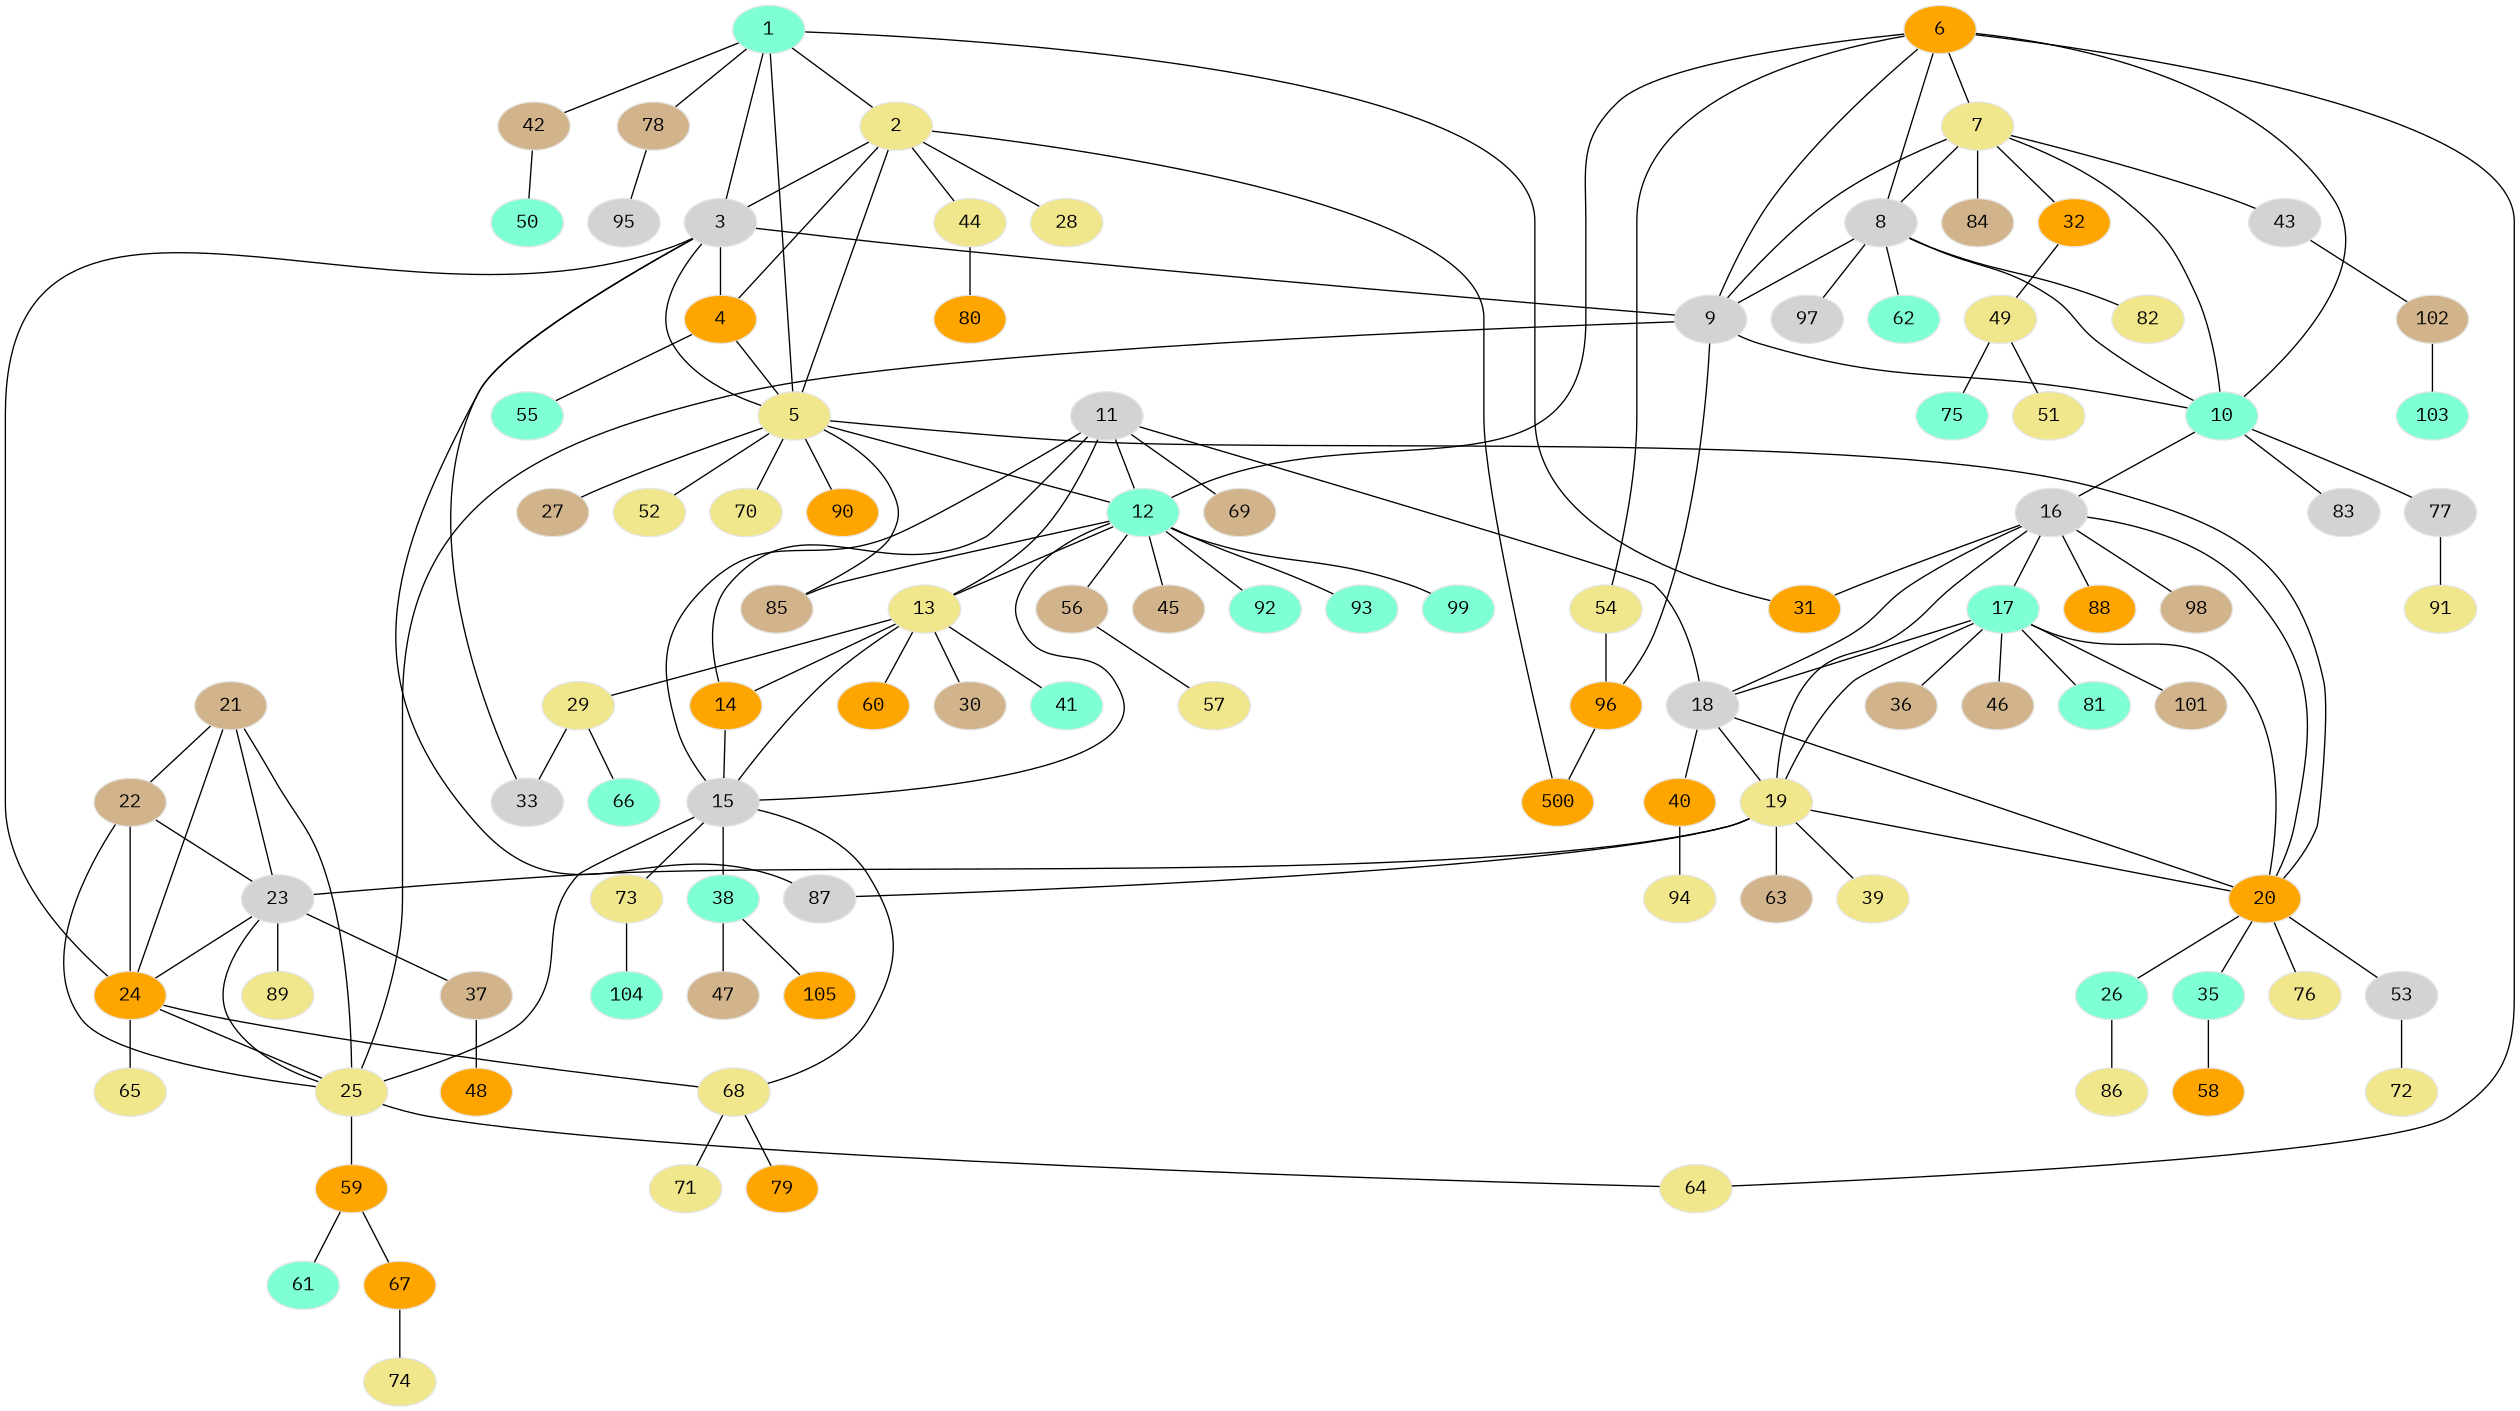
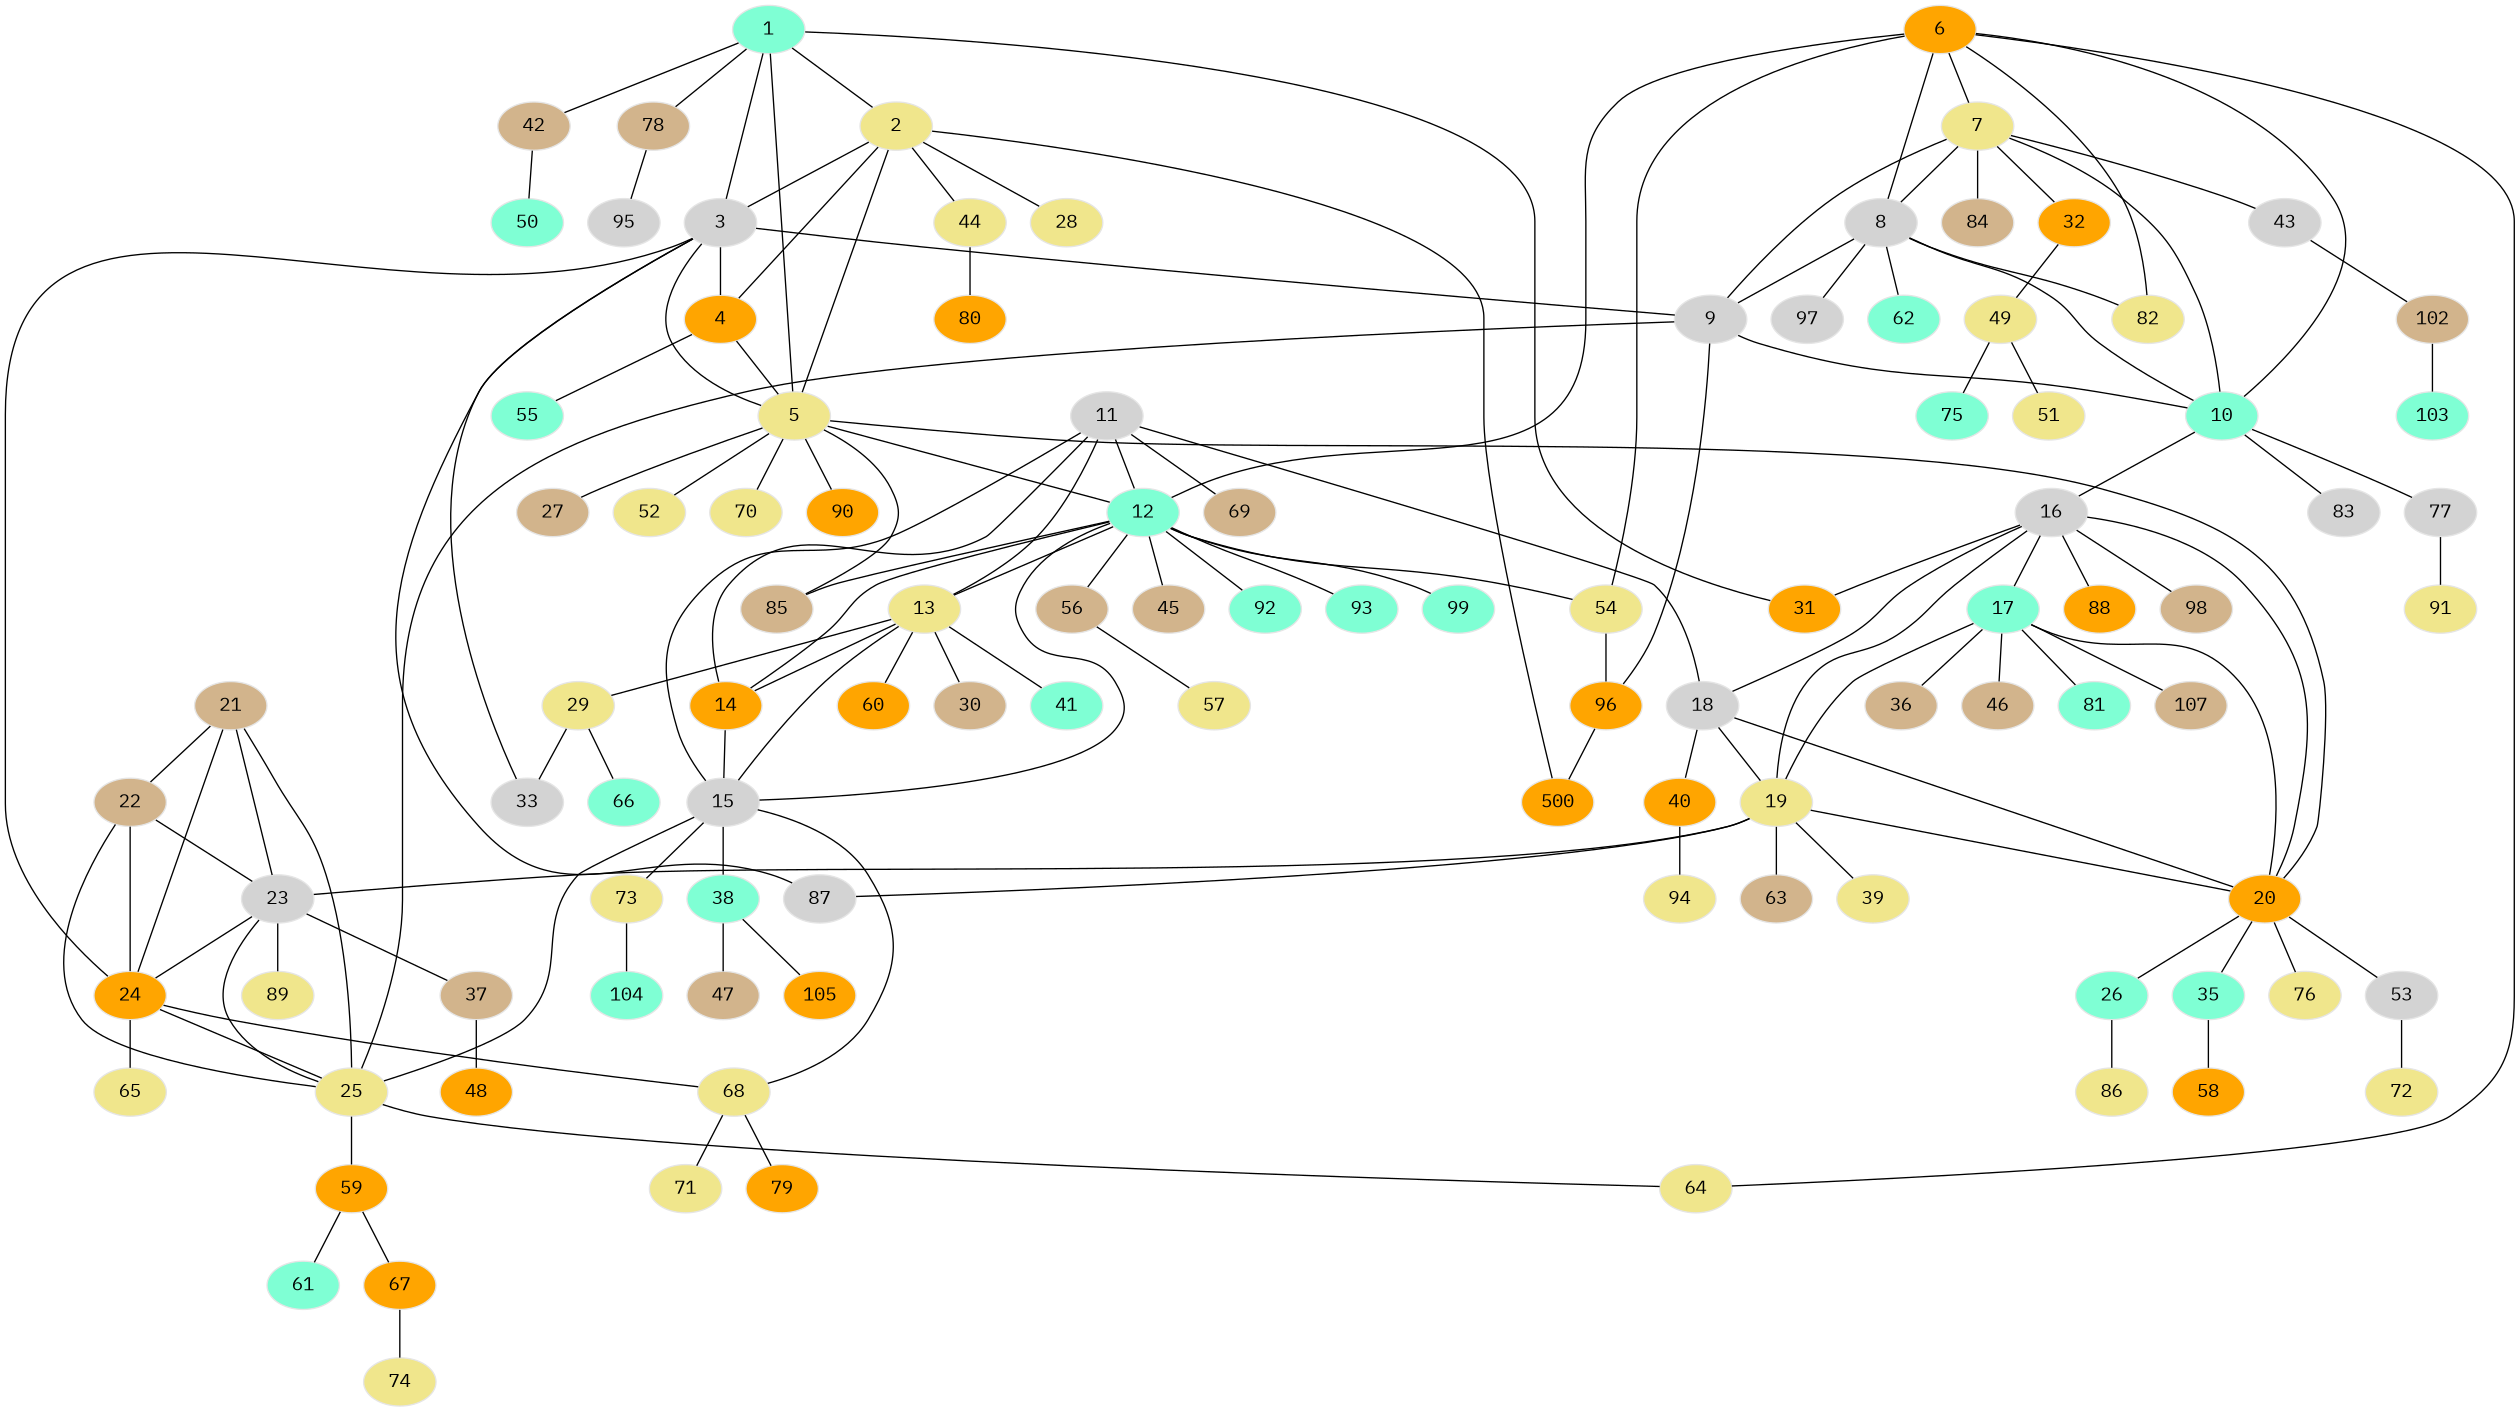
edge "6" -- "9": now "6" -- "82"
edge "12" -- "54": added
edge "12" -- "14": added
edge "17" -- "18": removed
node "101": label "101" -> "107"
